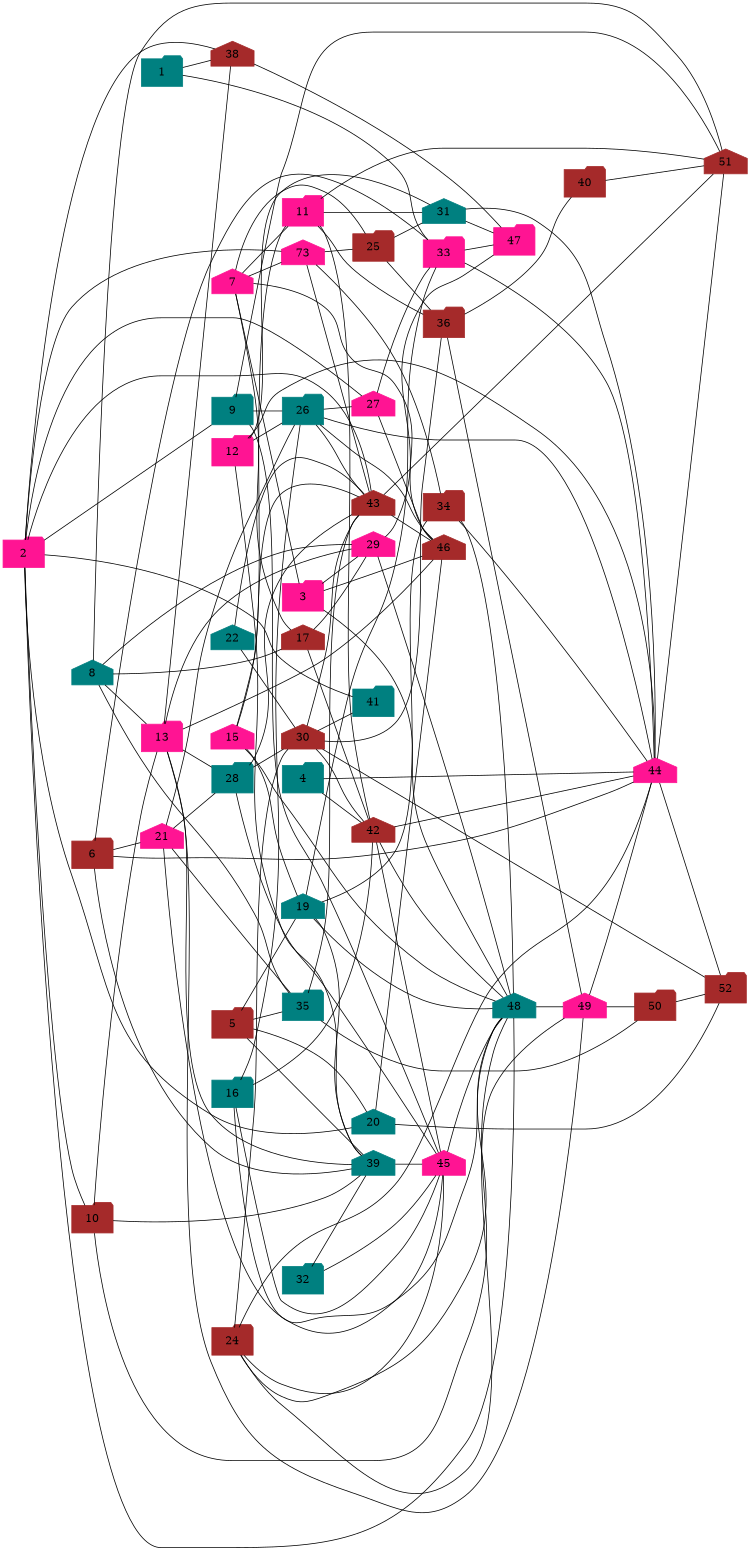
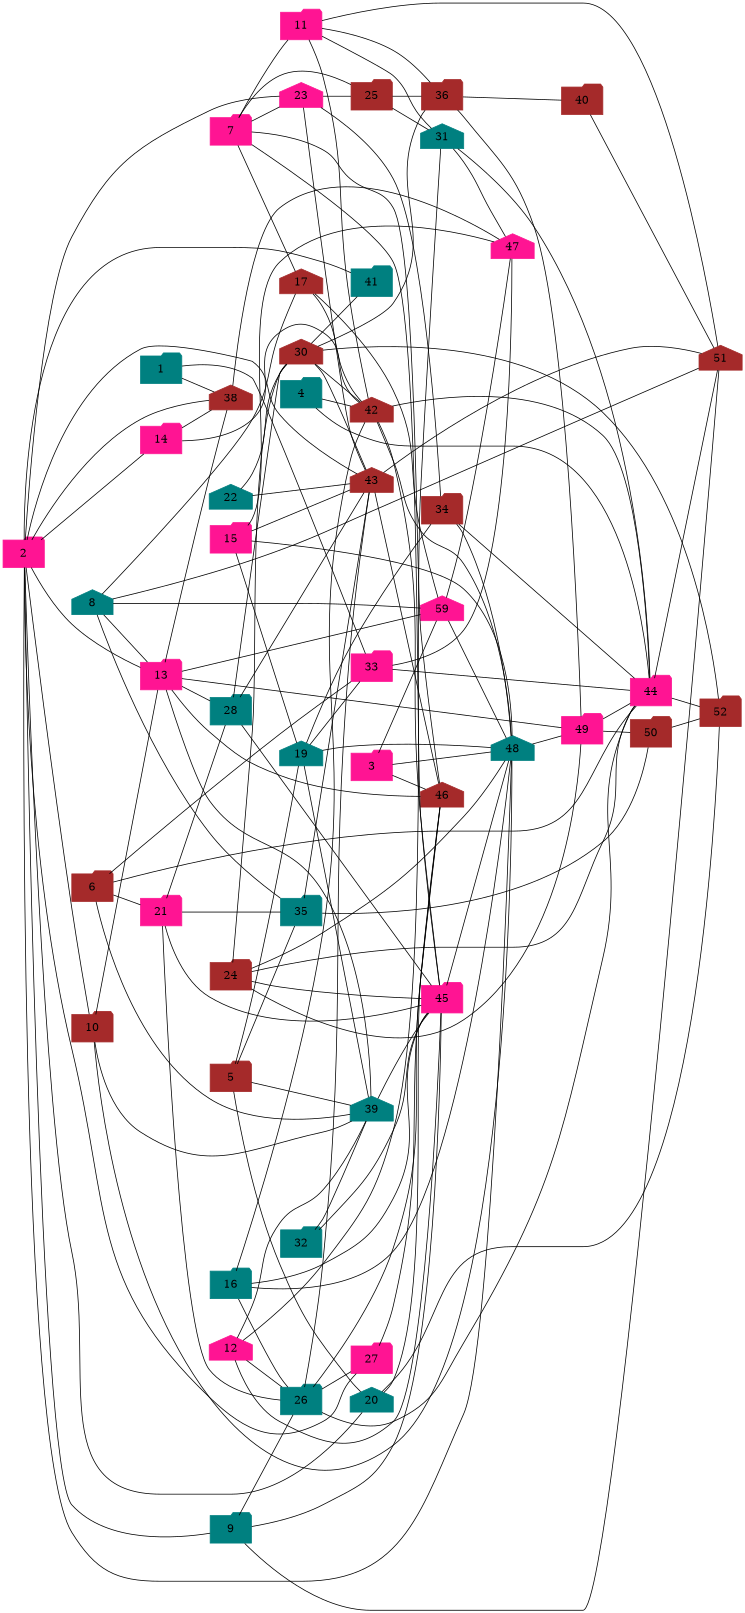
node "47": shape folder -> house
node "73": label "73" -> "23"
node "7": shape house -> folder
edge "33" -- "27": removed
node "27": shape house -> folder
edge "12" -- "44": now "12" -- "45"
edge "7" -- "3": now "7" -- "45"
node "14": added
node "12": shape folder -> house
edge "11" -- "15": now "47" -- "15"
node "29": label "29" -> "59"
edge "2" -- "13": added
node "15": shape house -> folder
node "44": shape house -> folder
node "21": shape house -> folder
node "49": shape house -> folder
node "45": shape house -> folder
